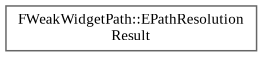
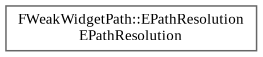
node "FWeakWidgetPath::EPathResolution Result": label "FWeakWidgetPath::EPathResolution Result" -> "FWeakWidgetPath::EPathResolution EPathResolution"
